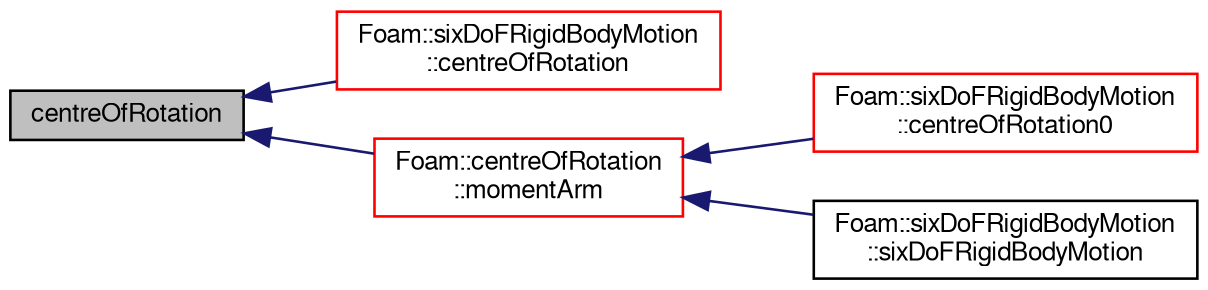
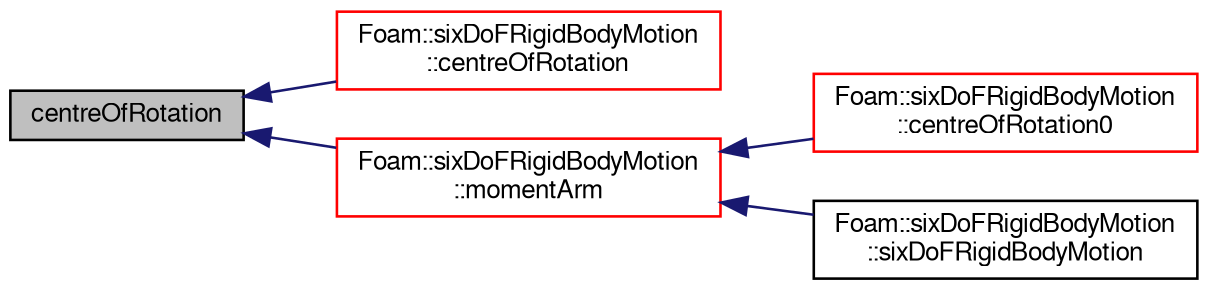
node "Foam::centreOfRotation ::momentArm": label "Foam::centreOfRotation ::momentArm" -> "Foam::sixDoFRigidBodyMotion ::momentArm"
